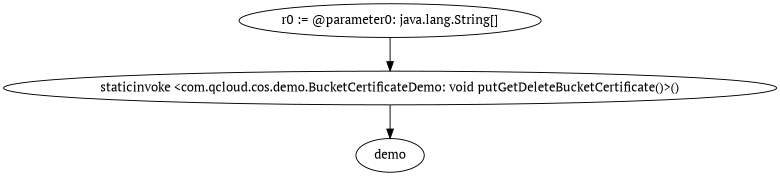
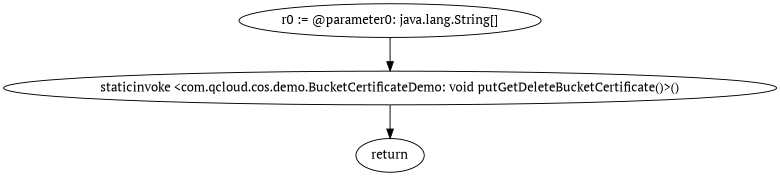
node "demo": label "demo" -> "return"
